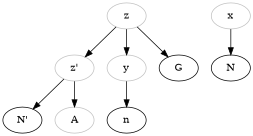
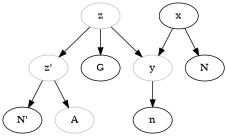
node "x": color grey -> black
edge "x" -> "y": added
